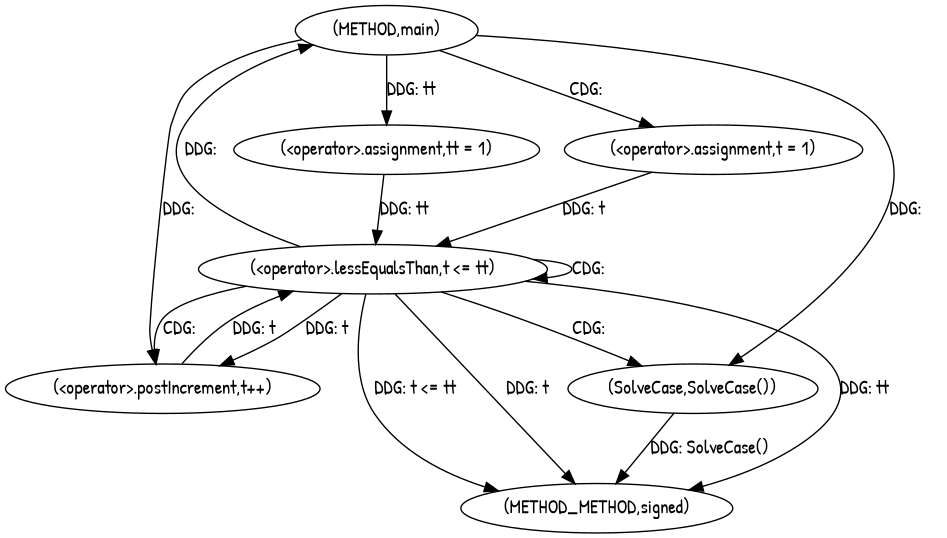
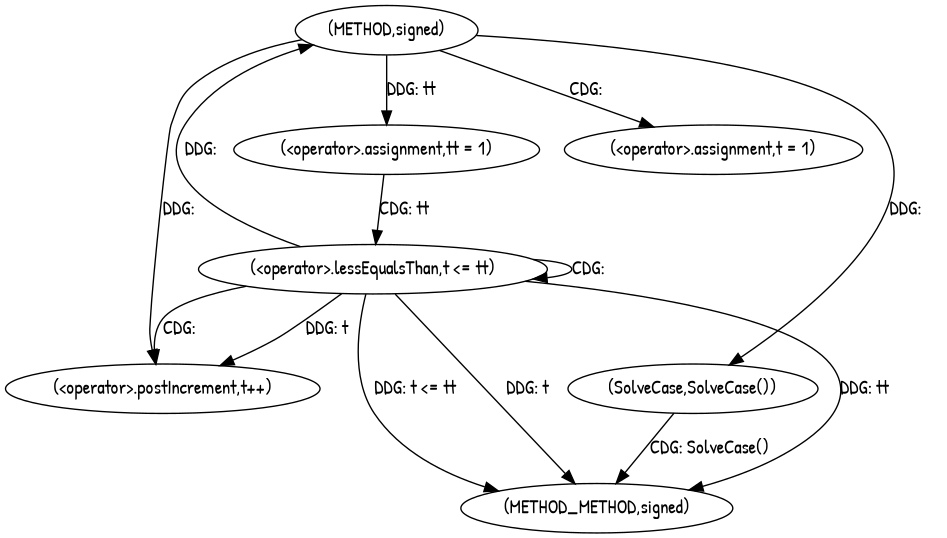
node "(METHOD,main)": label "(METHOD,main)" -> "(METHOD,signed)"
edge "(<operator>.assignment,t = 1)" -> "(<operator>.lessEqualsThan,t <= tt)": removed, label "DDG: t"
edge "(<operator>.assignment,tt = 1)" -> "(<operator>.lessEqualsThan,t <= tt)": label "DDG: tt" -> "CDG: tt"
edge "(<operator>.postIncrement,t++)" -> "(<operator>.lessEqualsThan,t <= tt)": removed, label "DDG: t"
edge "(<operator>.lessEqualsThan,t <= tt)" -> "(SolveCase,SolveCase())": removed, label "CDG:"
edge "(SolveCase,SolveCase())" -> "(METHOD_METHOD,signed)": label "DDG: SolveCase()" -> "CDG: SolveCase()"
